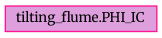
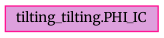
node "tilting_flume.PHI_IC": label "tilting_flume.PHI_IC" -> "tilting_tilting.PHI_IC"
